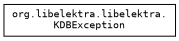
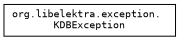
node "org.libelektra.libelektra. KDBException": label "org.libelektra.libelektra. KDBException" -> "org.libelektra.exception. KDBException"
